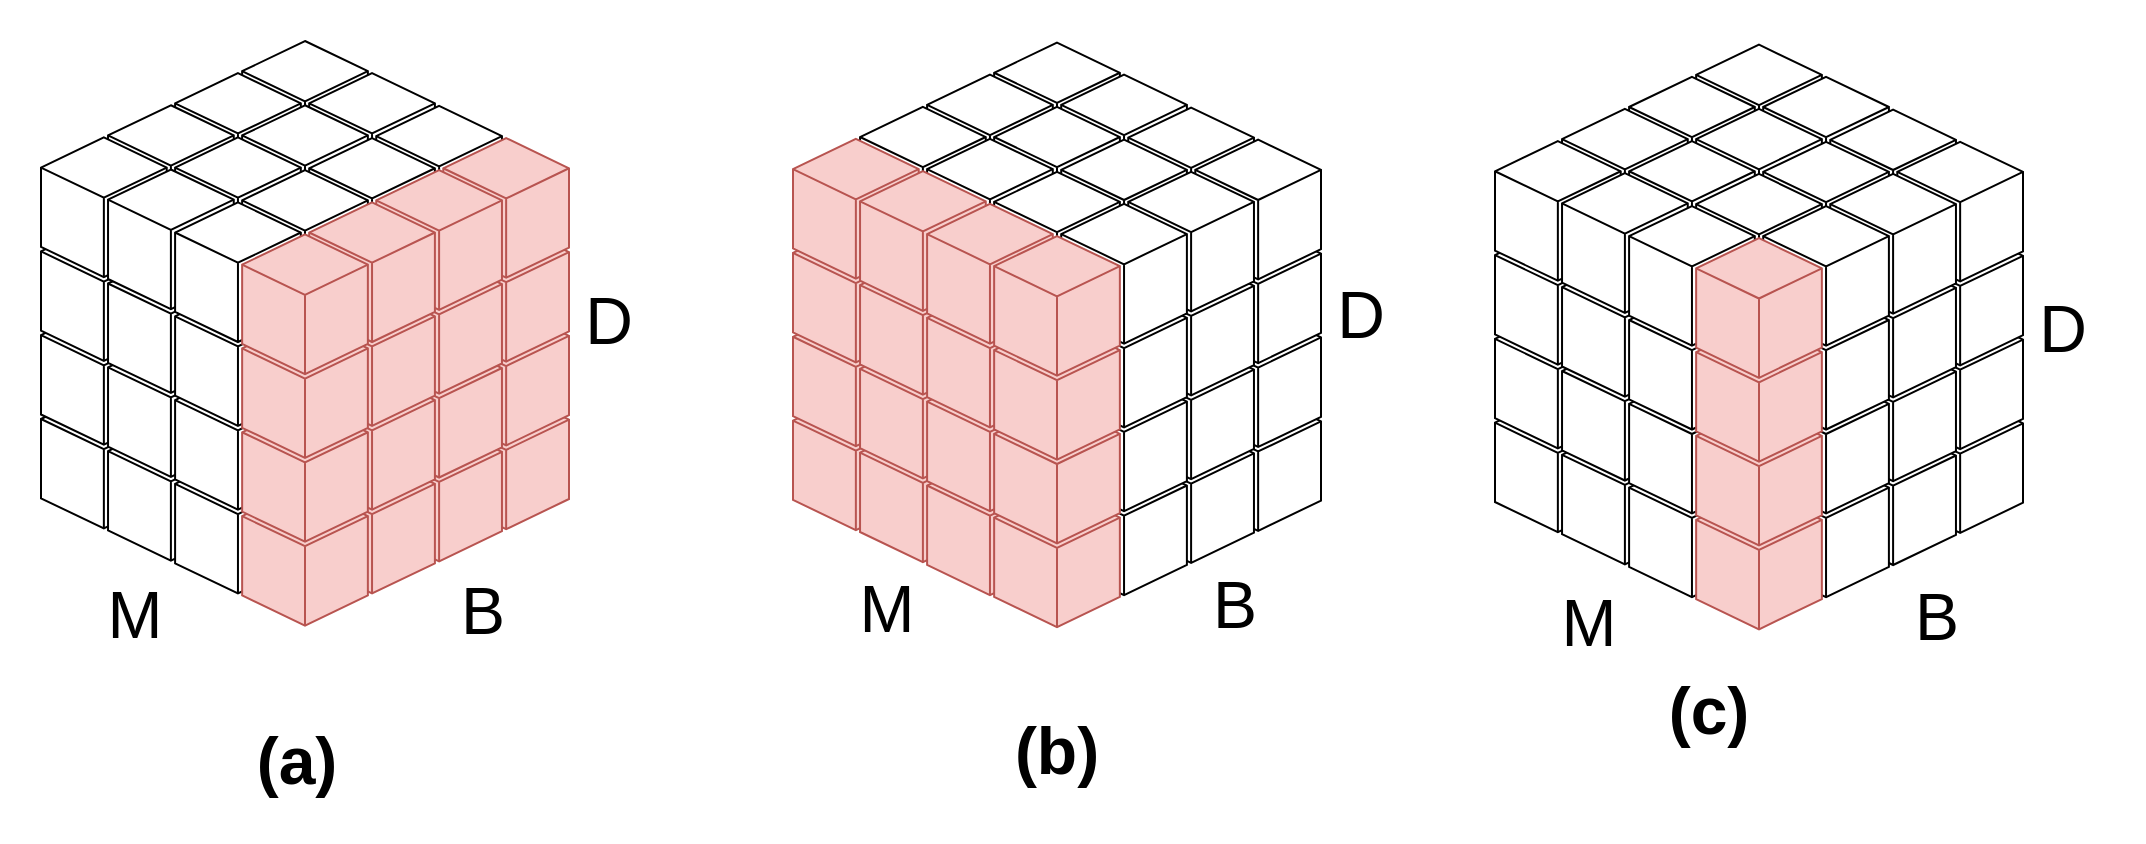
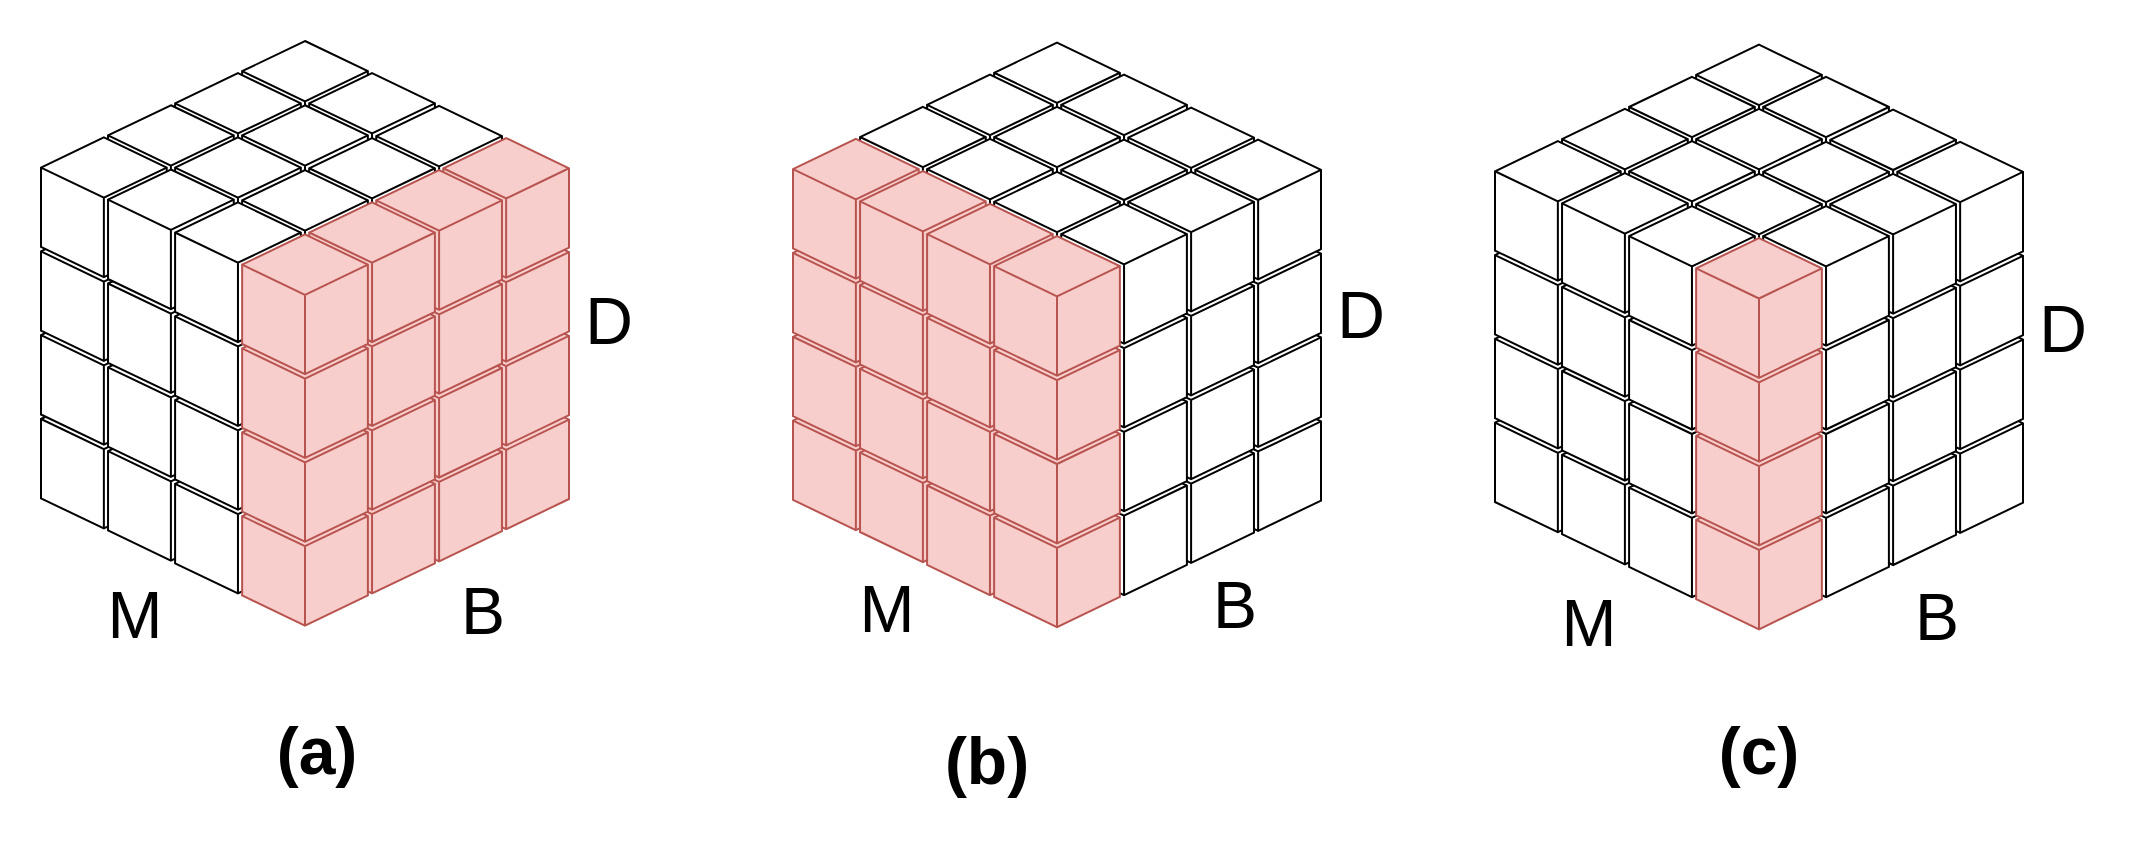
node "(c)": moved (1709, 711) -> (1759, 751)
node "(b)": moved (1057, 751) -> (987, 761)
node "(a)": moved (296, 761) -> (316, 751)
